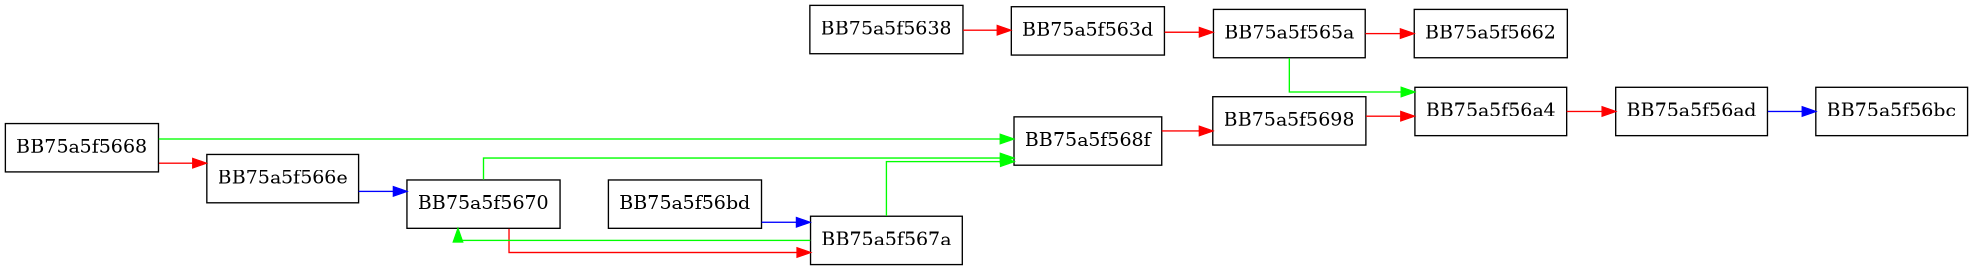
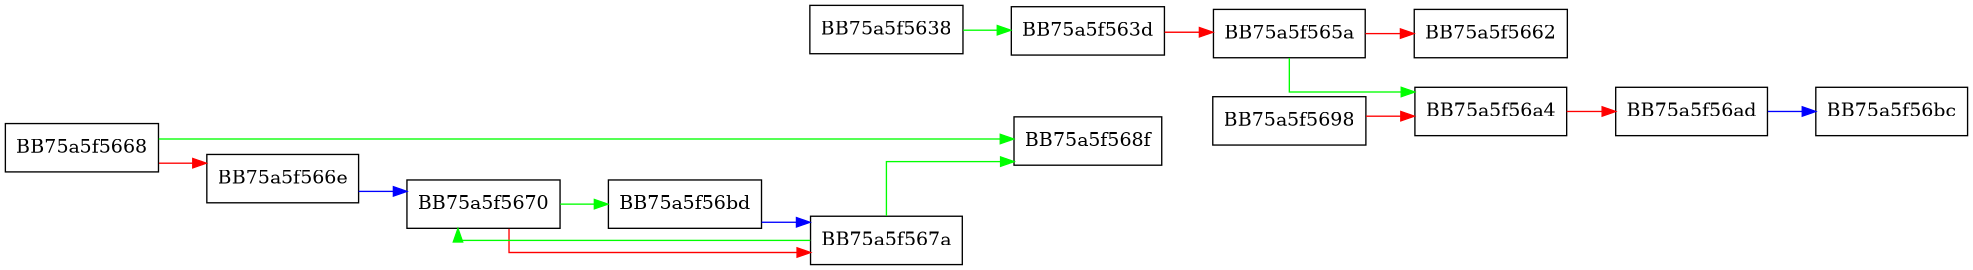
edge "BB75a5f5638" -> "BB75a5f563d": color red -> green
edge "BB75a5f568f" -> "BB75a5f5698": removed
edge "BB75a5f5670" -> "BB75a5f568f": now "BB75a5f5670" -> "BB75a5f56bd"
